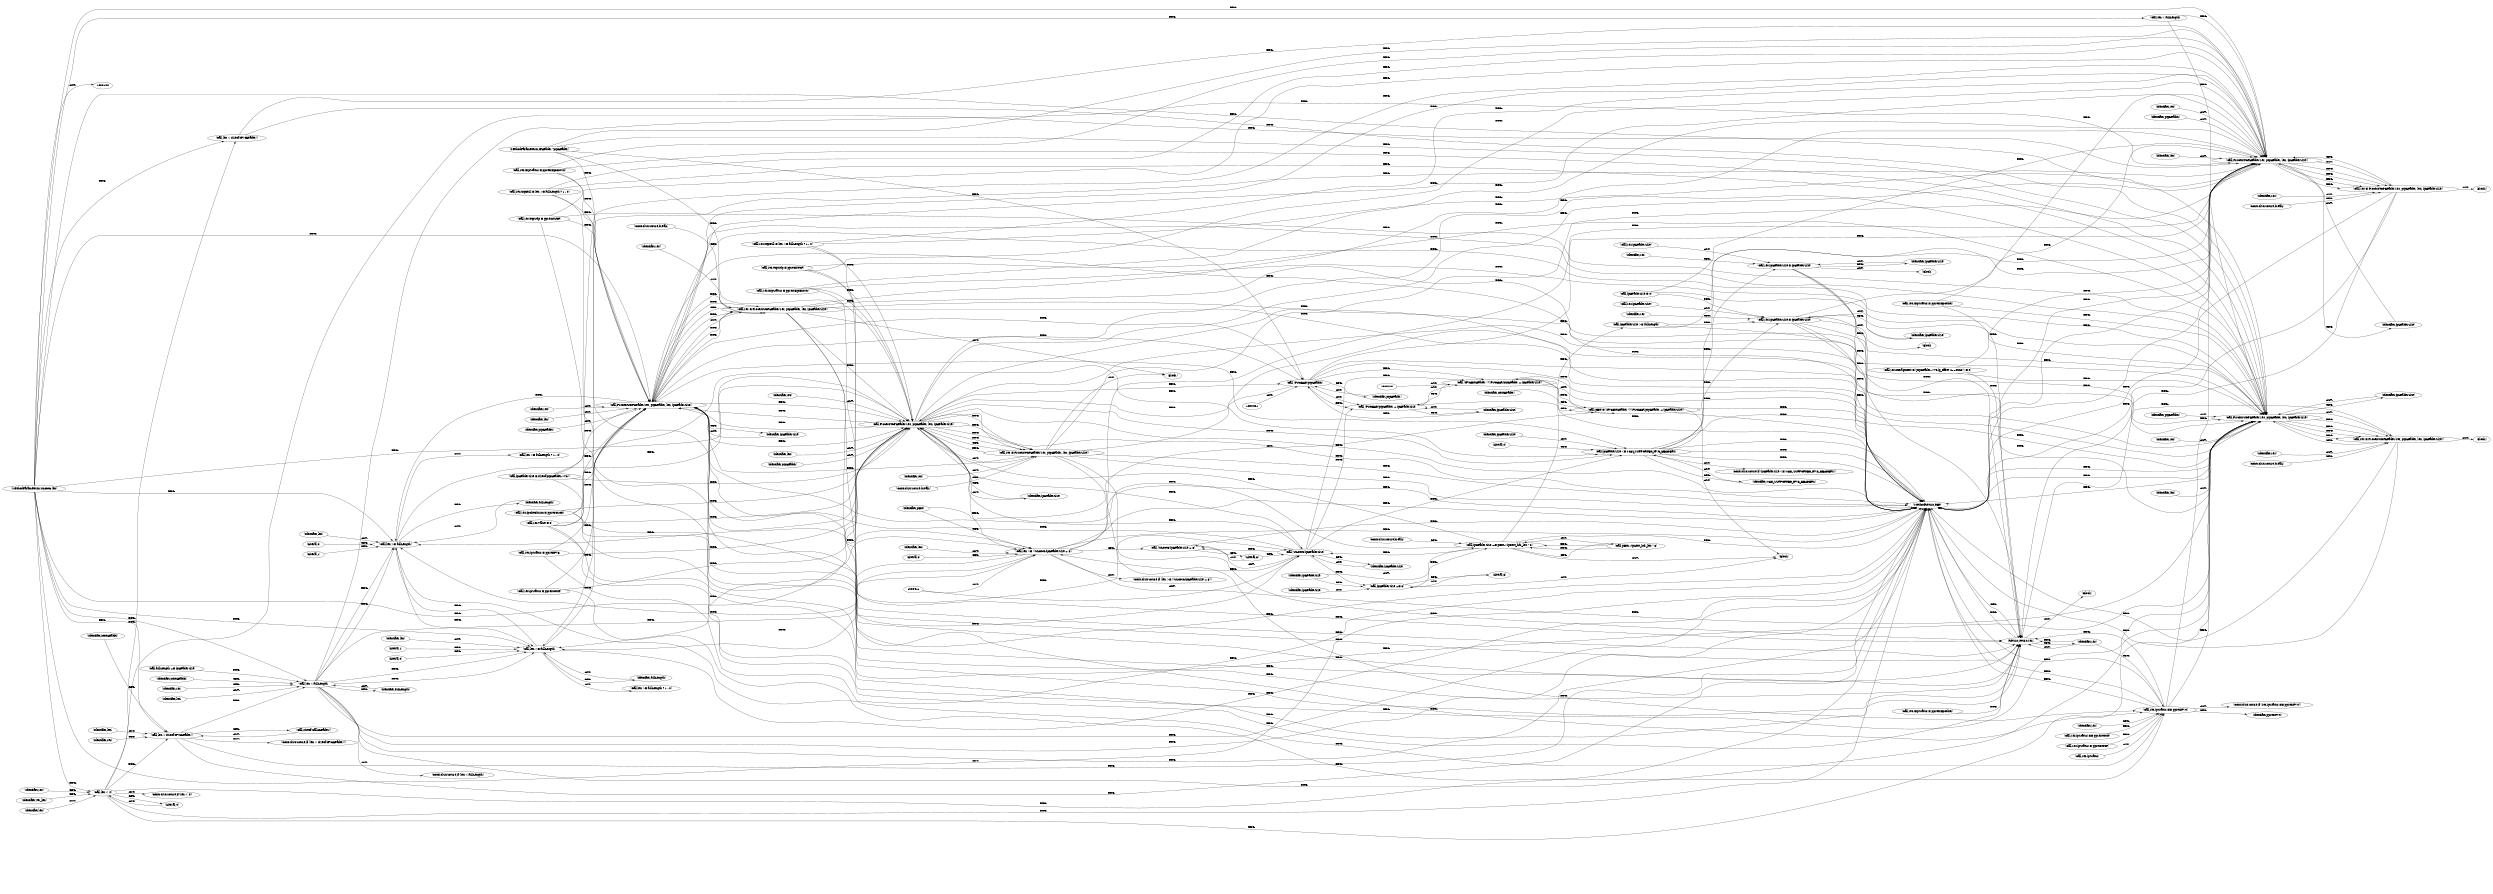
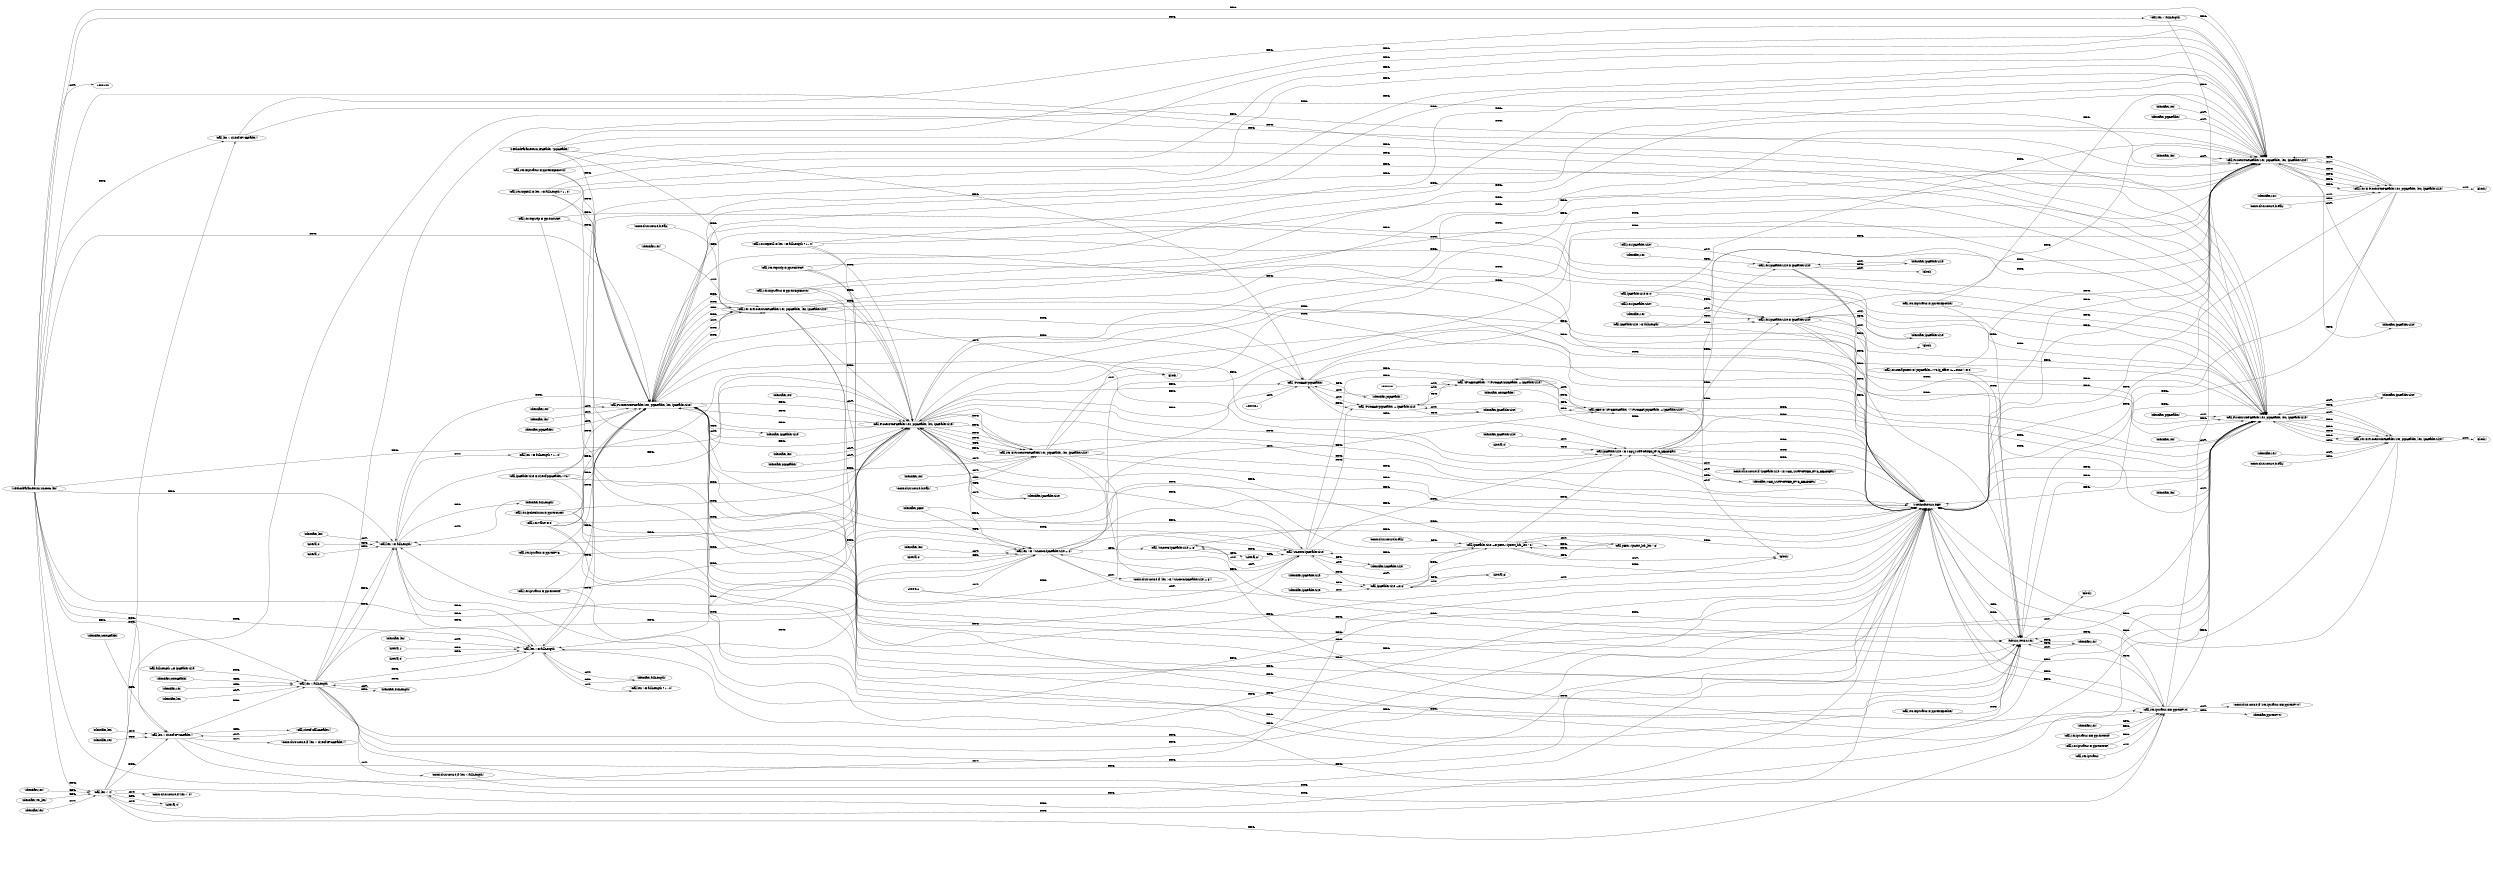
edge "(Call,(PUCHAR)pIpHeader)" -> "(MethodReturn,RET)": now "(Call,ipHeaderSize += 8)" -> "(MethodReturn,RET)"
edge "(Call,ipHeaderSize += pExt->ip6ext_hdr_len * 8)" -> "(Call,ipHeaderSize >= fullLength)": now "(Call,ipHeaderSize += pExt->ip6ext_hdr_len * 8)" -> "(Call,ipHeaderSize <= MAX_SUPPORTED_IPV6_HEADERS)"
edge "(Call,res.ipStatus = ppresIPV6)" -> "(Call,res.ipStatus == ppresIPV4)": now "(ControlStructure,if (len < fullLength))" -> "(Call,res.ipStatus == ppresIPV4)"
